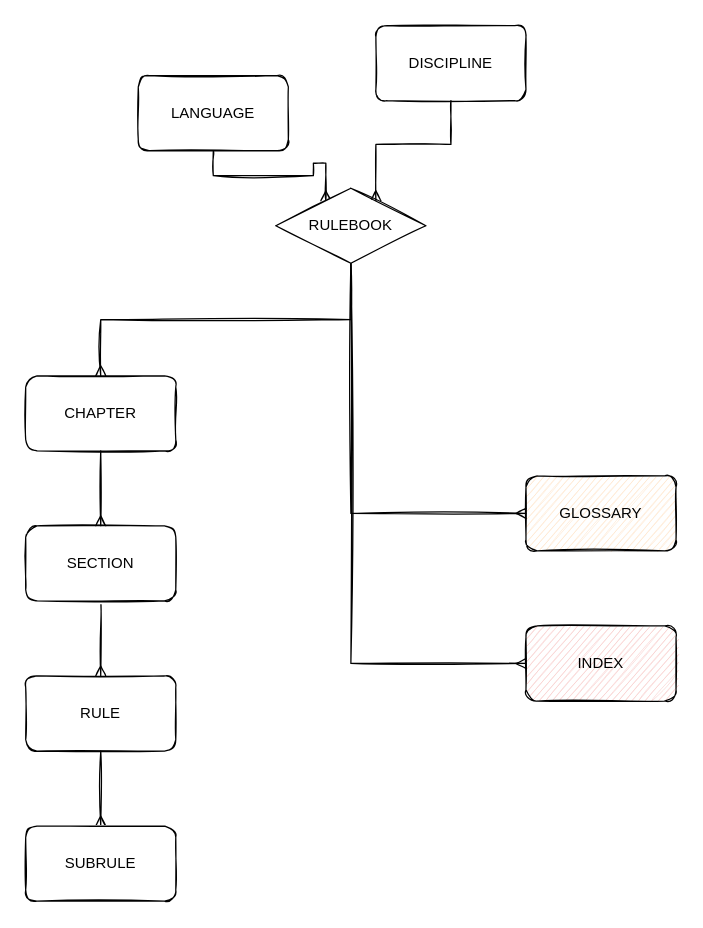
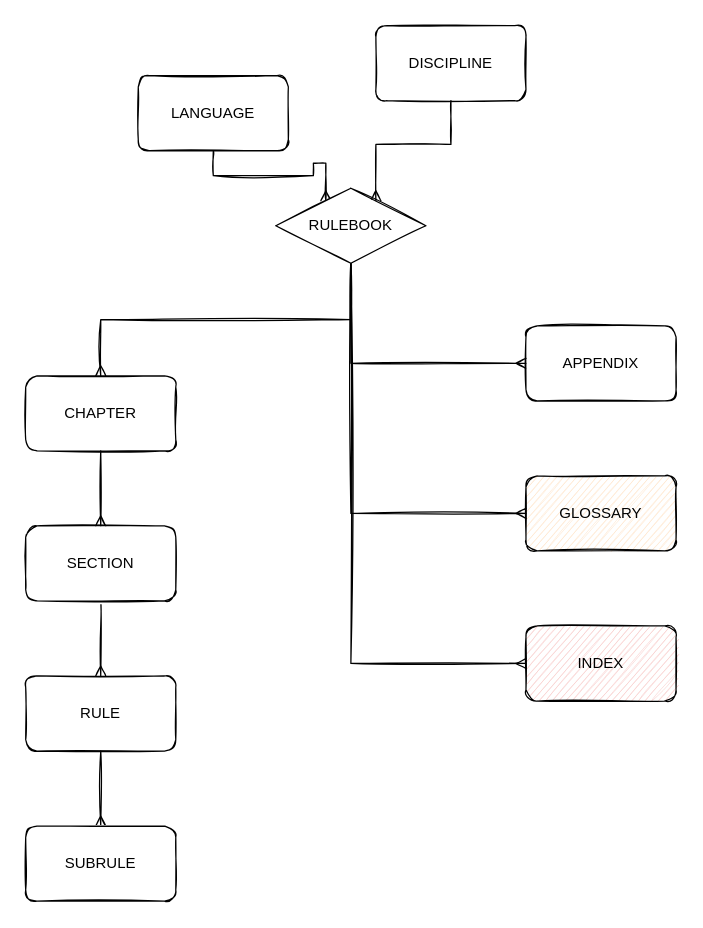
edge "RULEBOOK" -> "APPENDIX": added
node "APPENDIX": added
